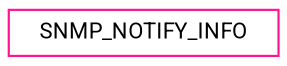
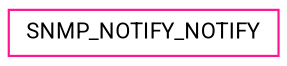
node "SNMP_NOTIFY_INFO": label "SNMP_NOTIFY_INFO" -> "SNMP_NOTIFY_NOTIFY"
